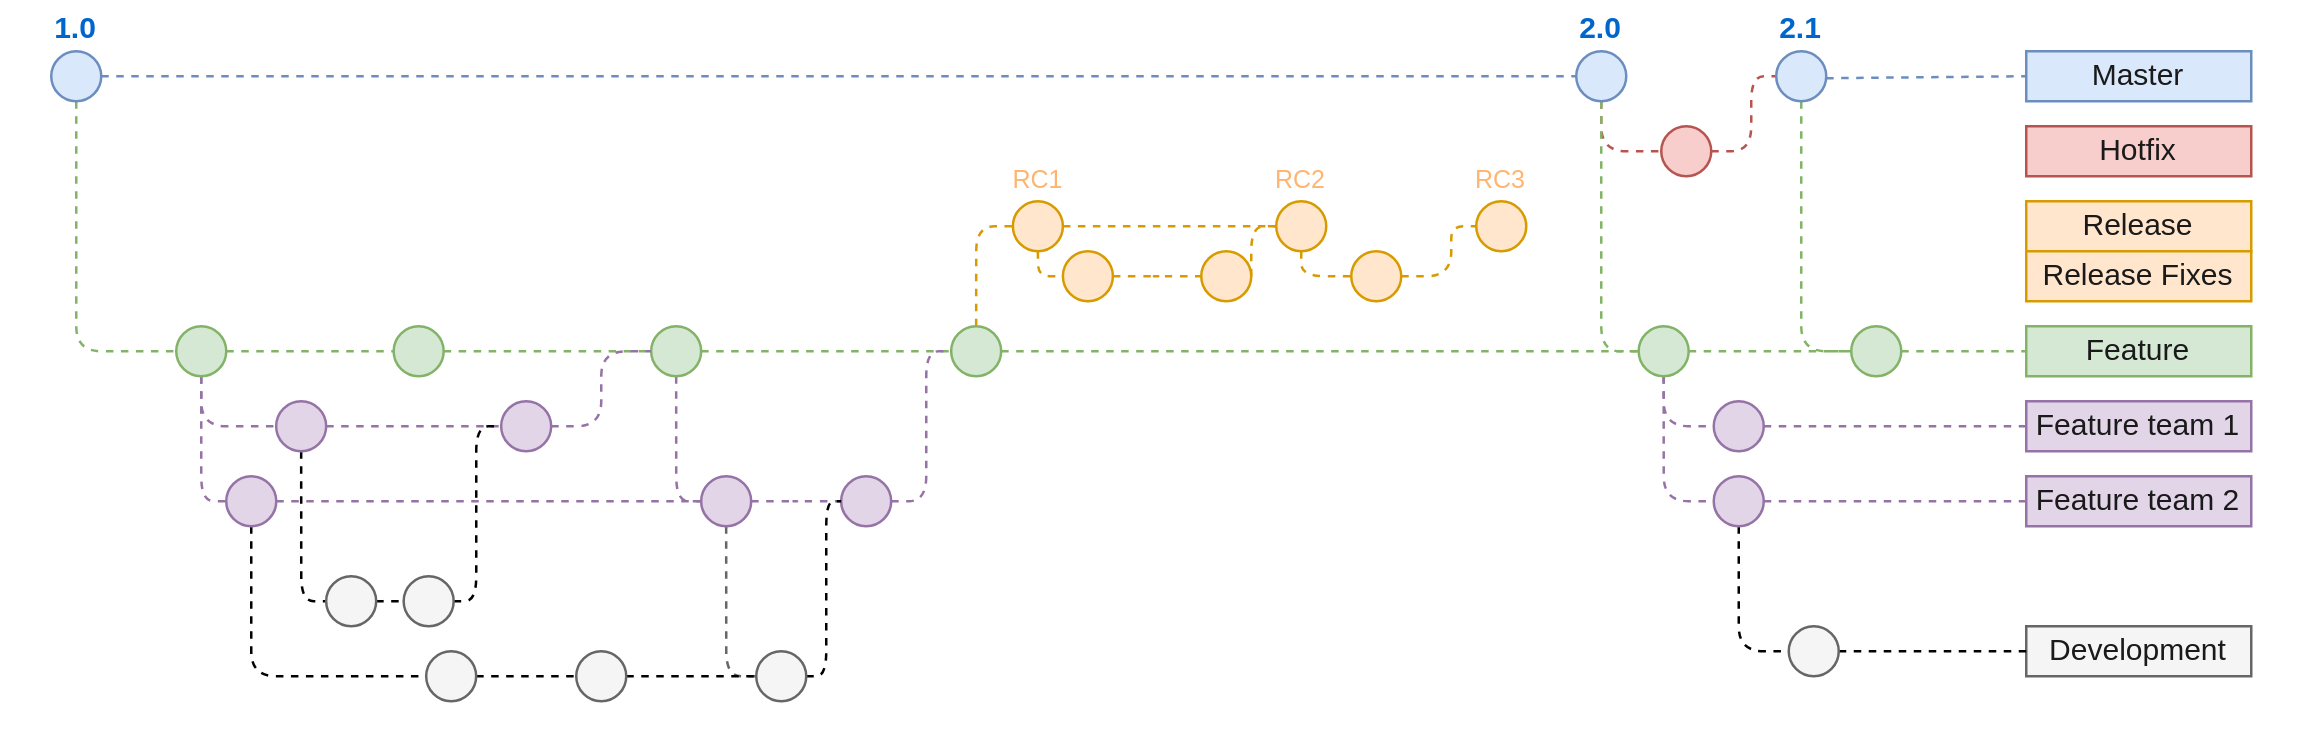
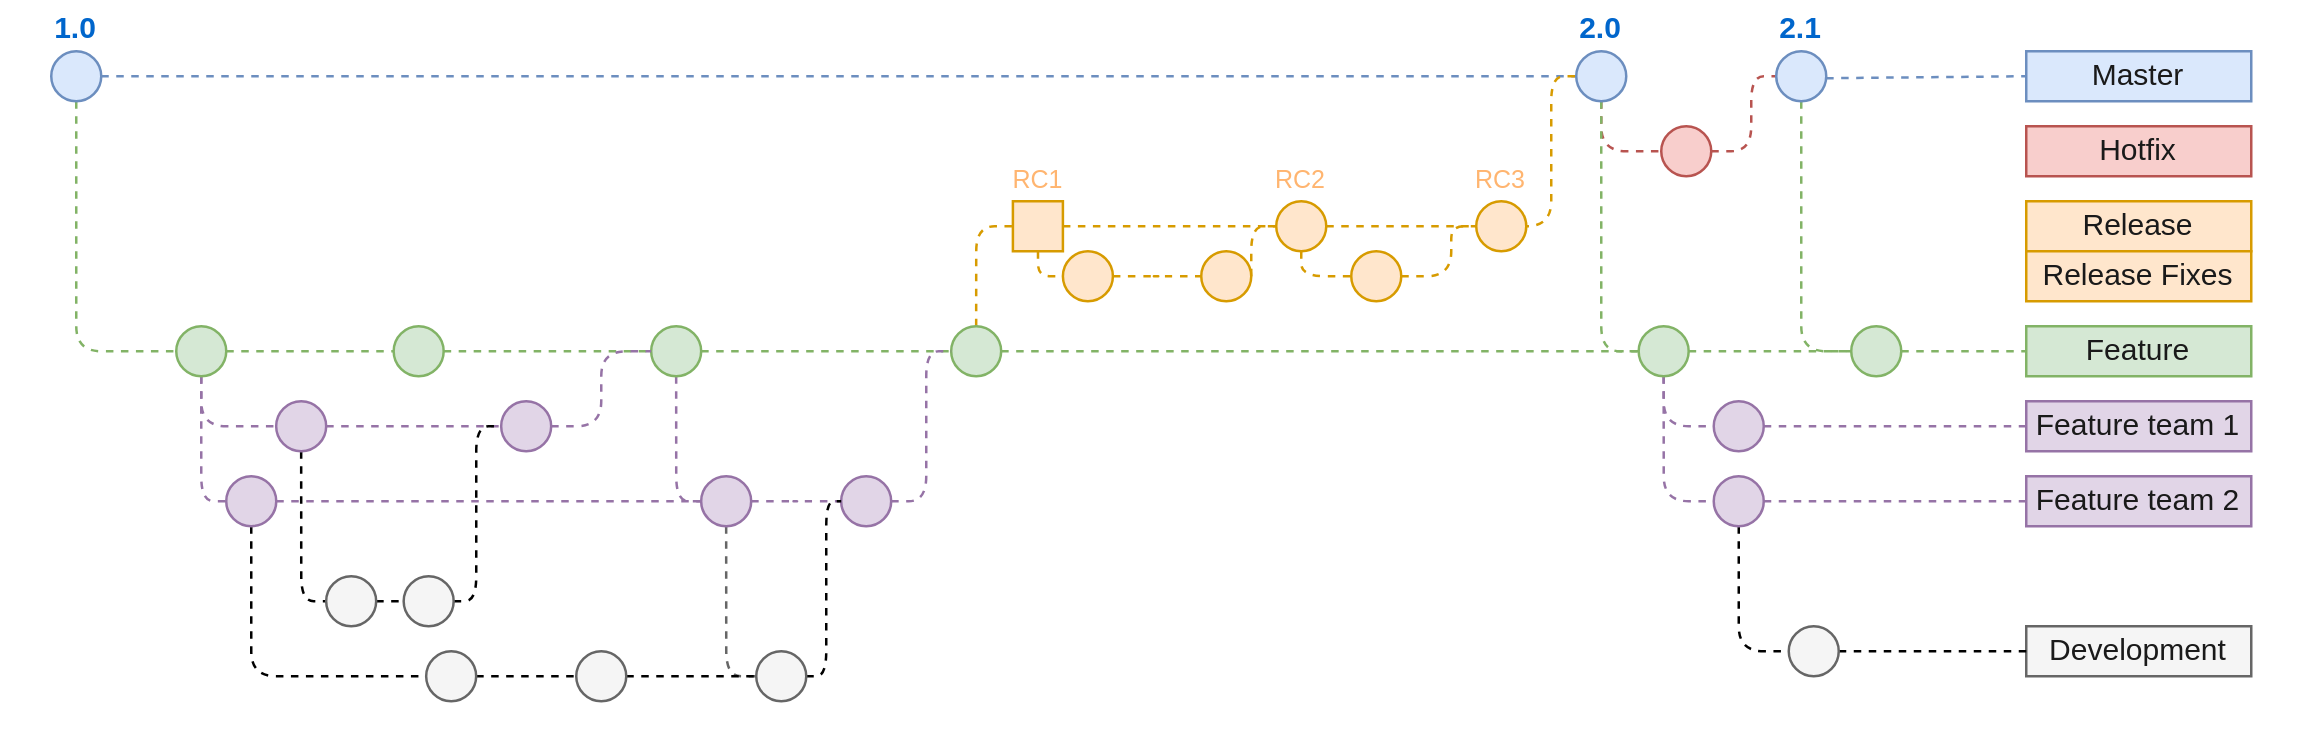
edge "2.0" -- "RC2": added
node "RC1": shape ellipse -> rectangle
